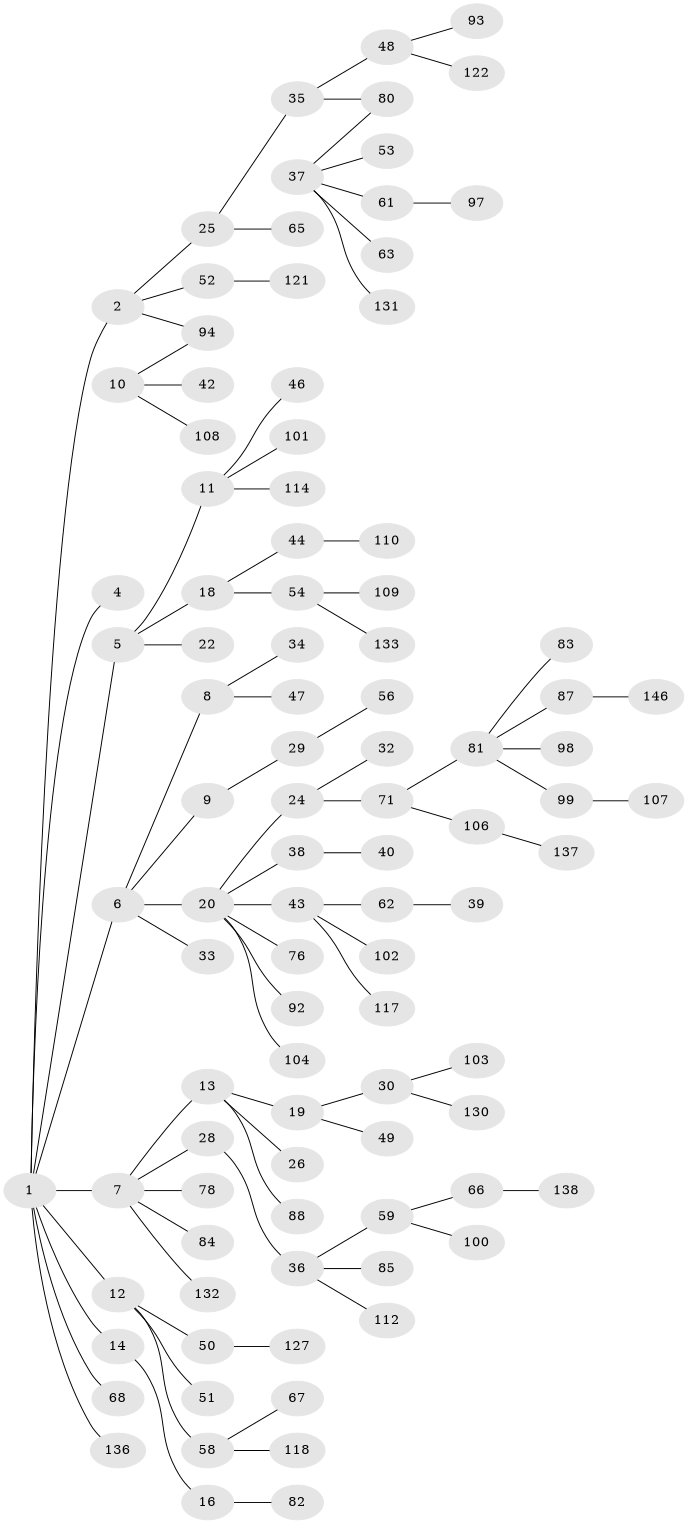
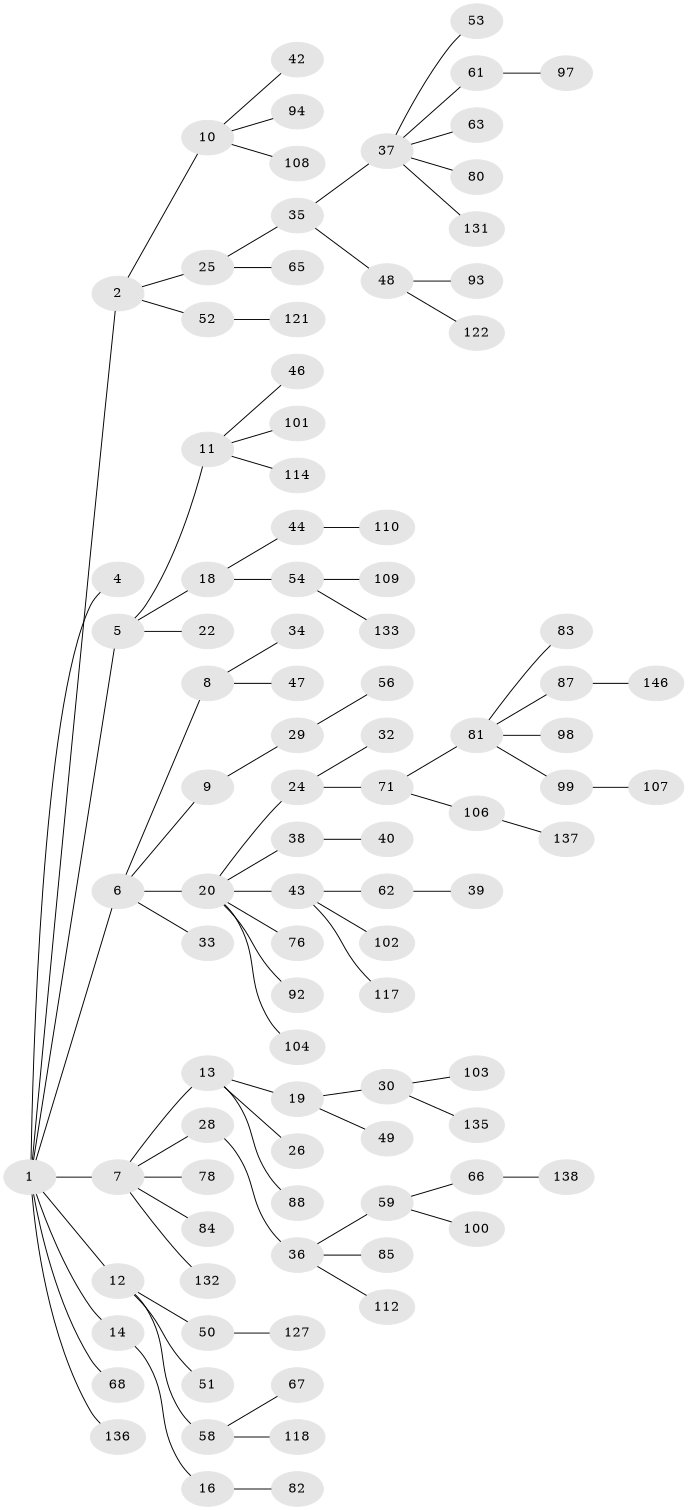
edge "35" -- "80": now "35" -- "37"
edge "2" -- "94": now "2" -- "10"
node "130": label "130" -> "135"
